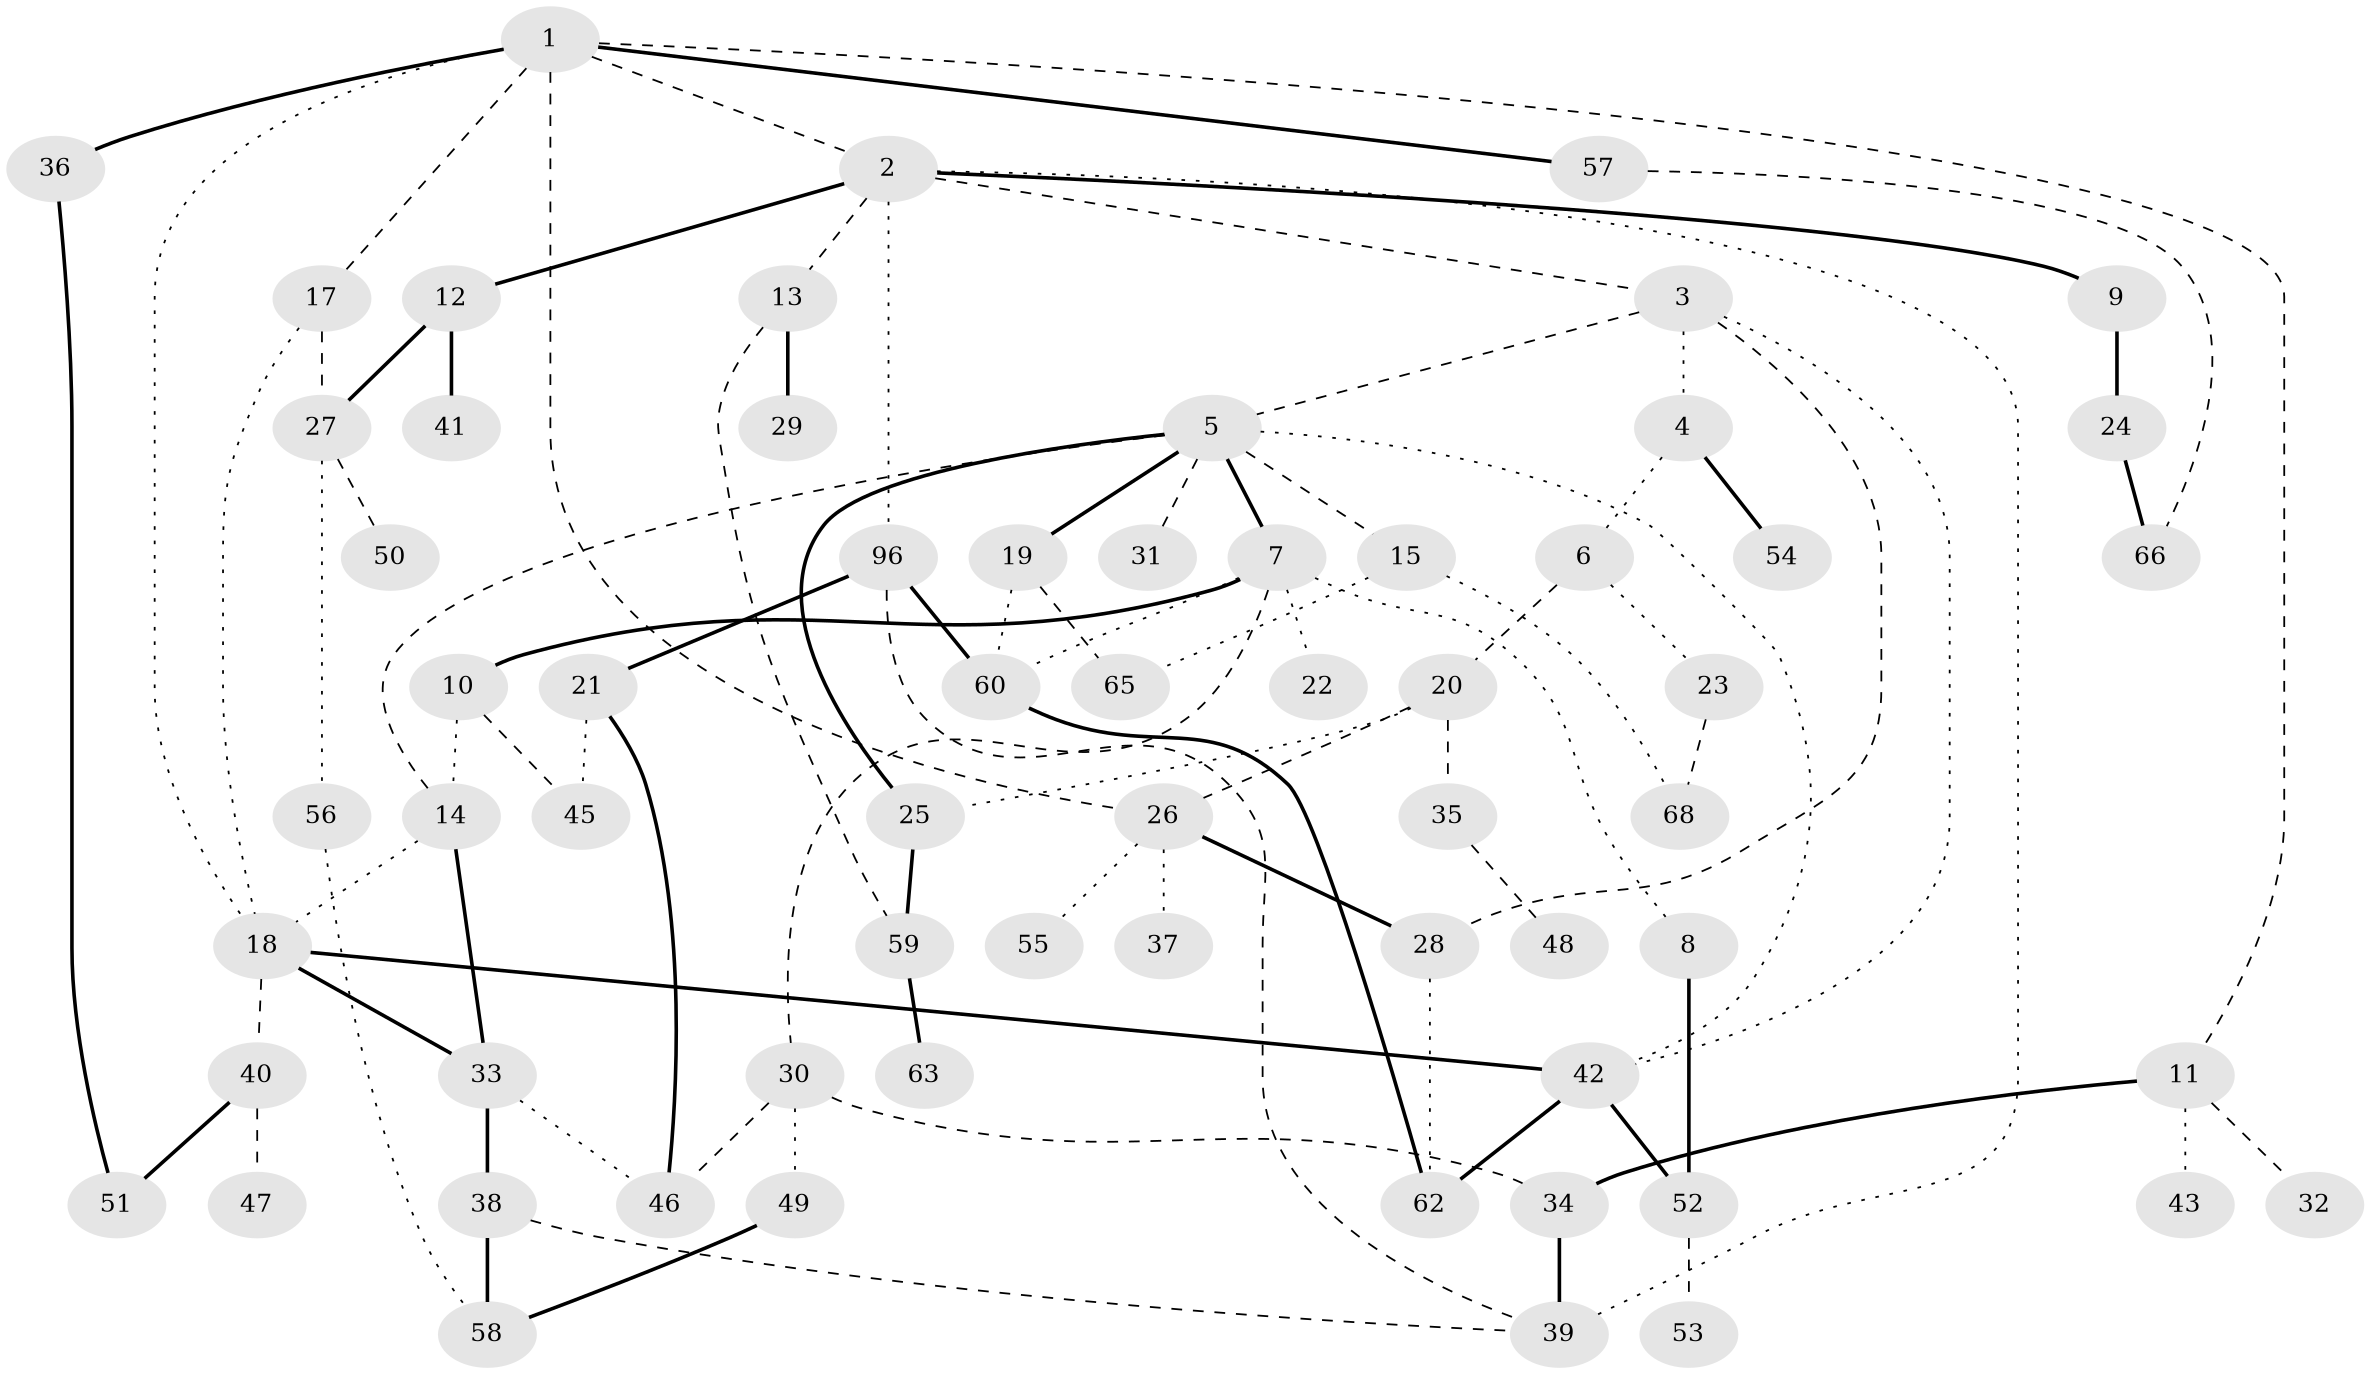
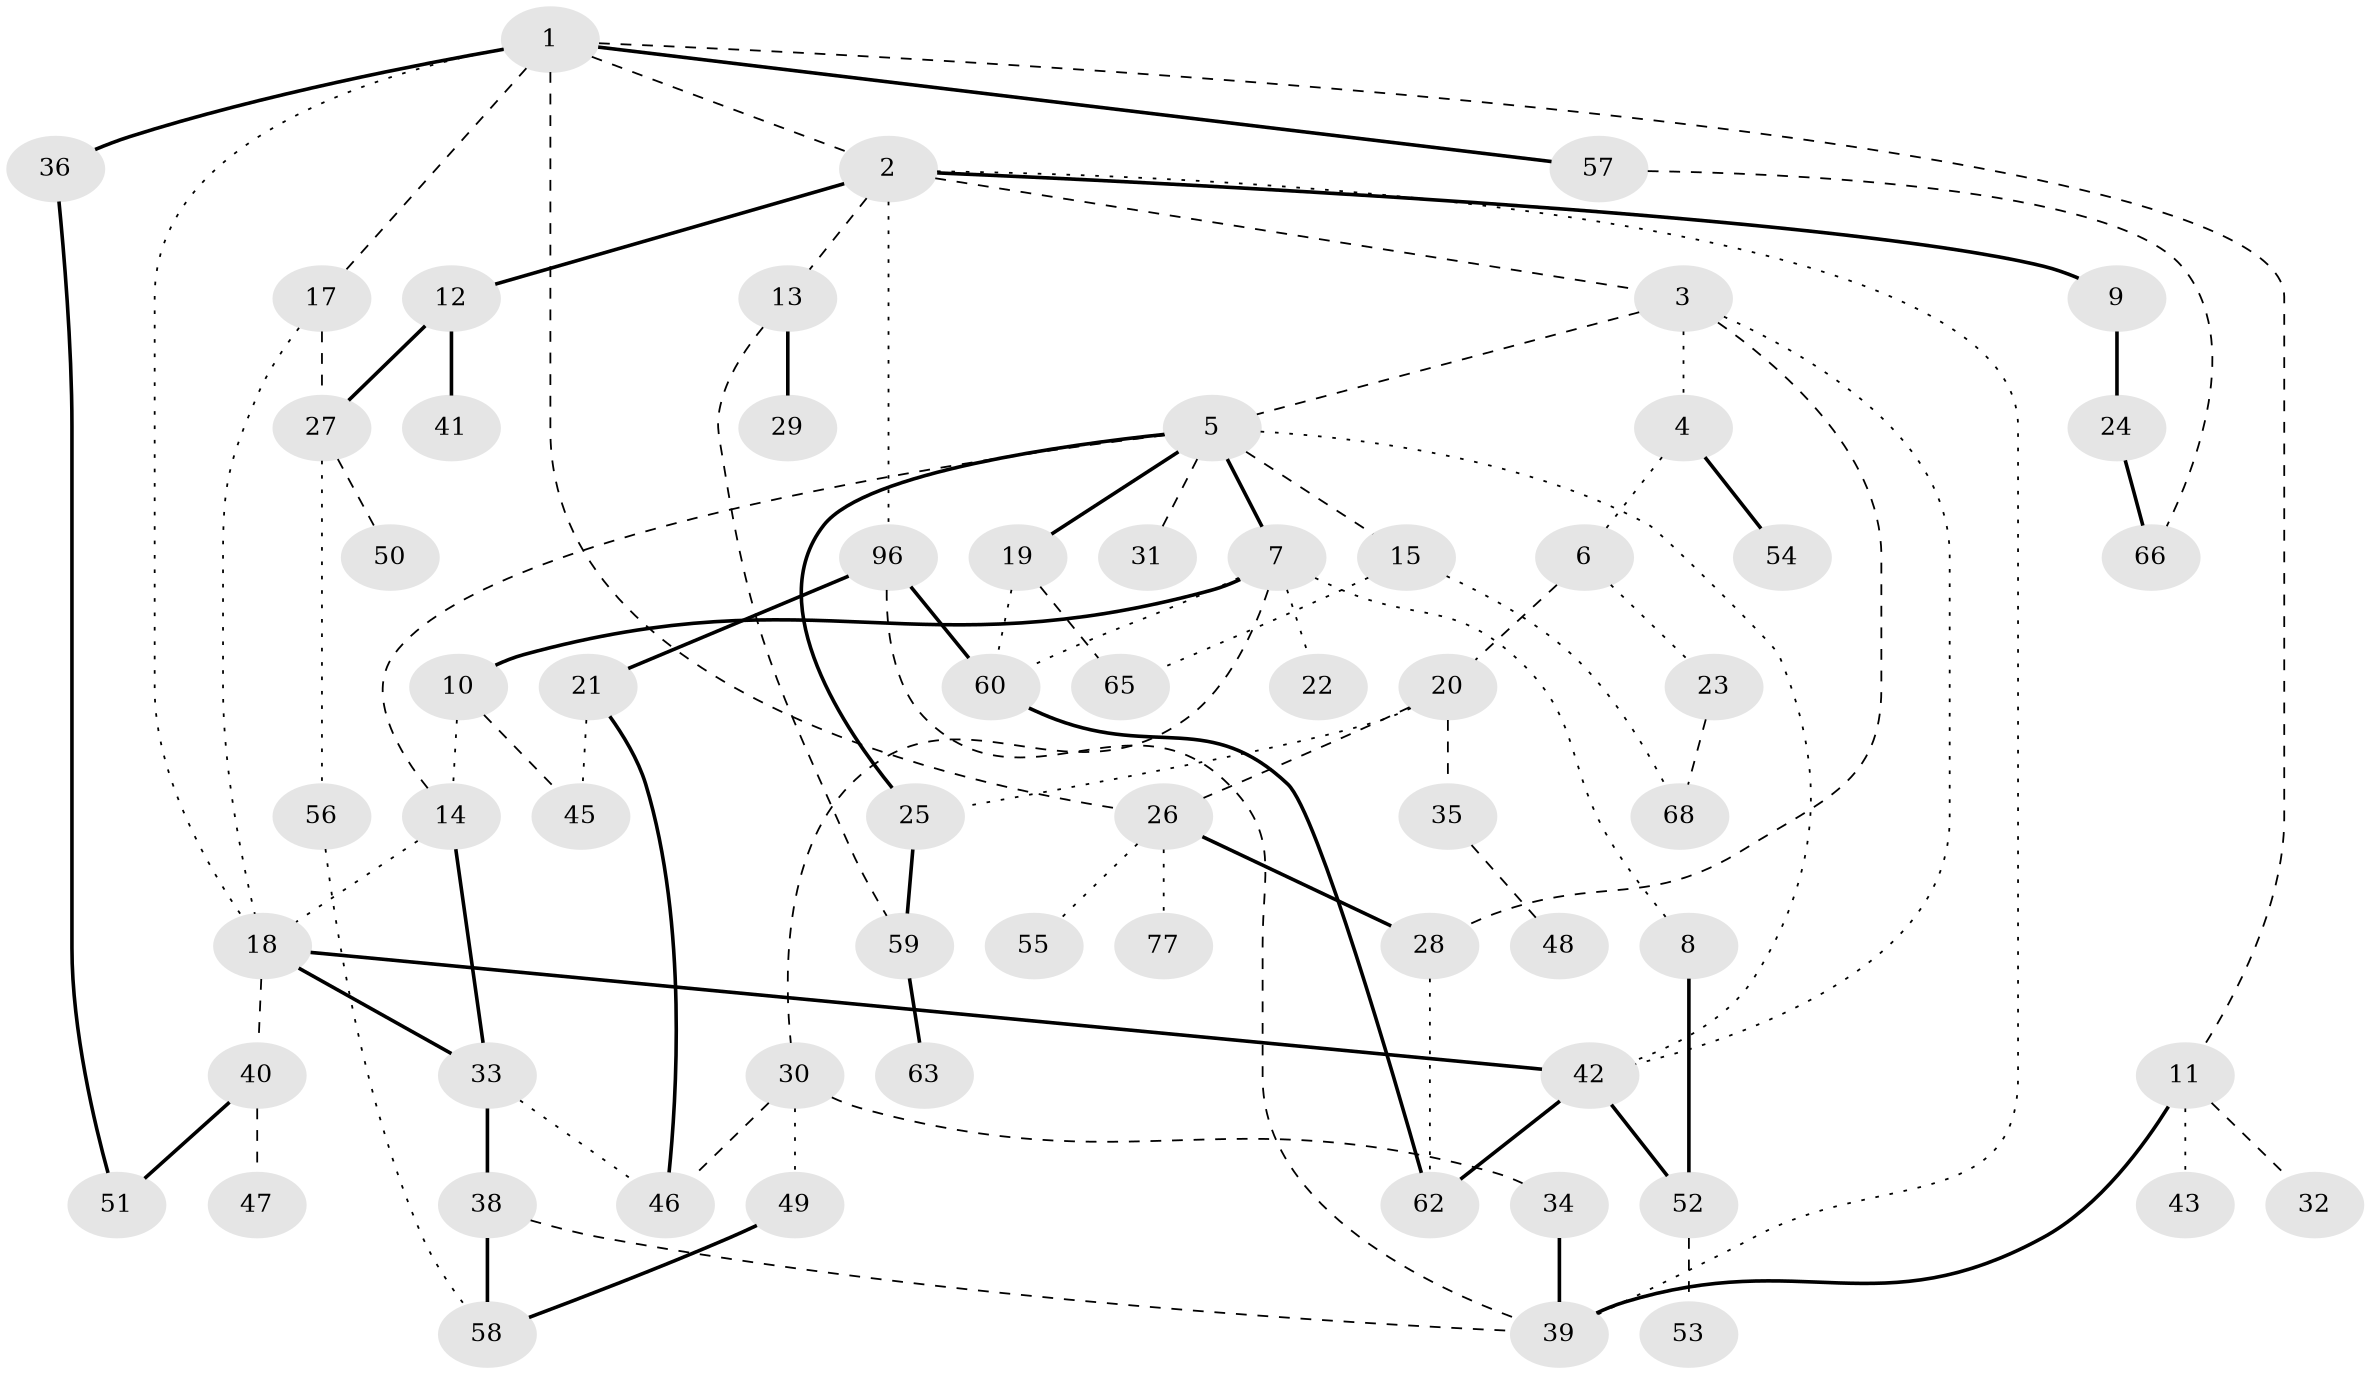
node "37": label "37" -> "77"
edge "11" -- "34": now "11" -- "39"
